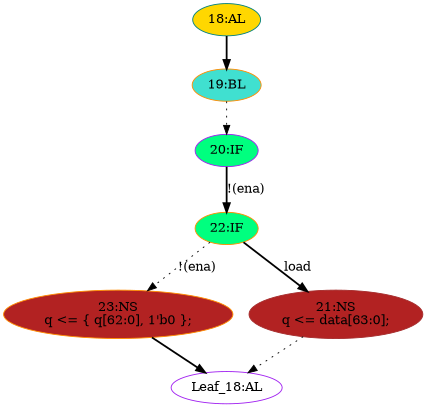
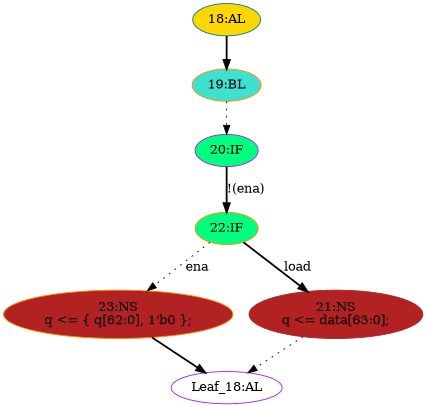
edge "22:IF" -> "23:NS q <= { q[62:0], 1'b0 };": label "!(ena)" -> "ena"
